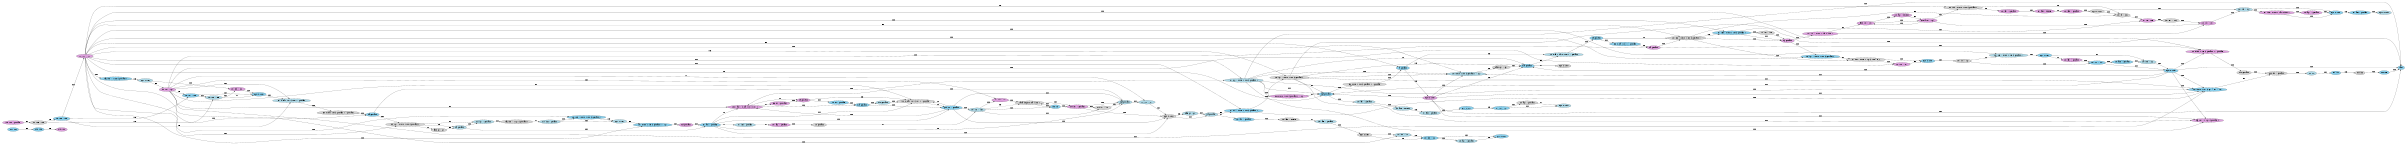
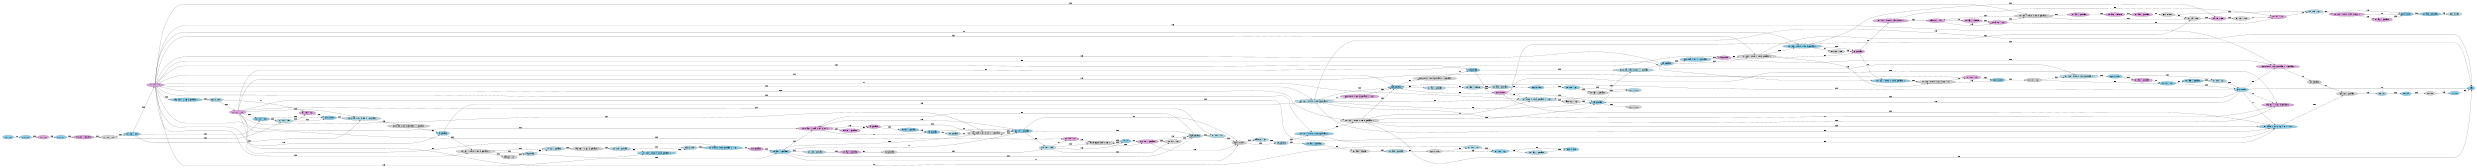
edge "cmove rbx , rax" -> "test rbx , rbx": now "mov rbp , qword [ rbp + address ]" -> "test rbx , rbx"
node "push rbx": added
